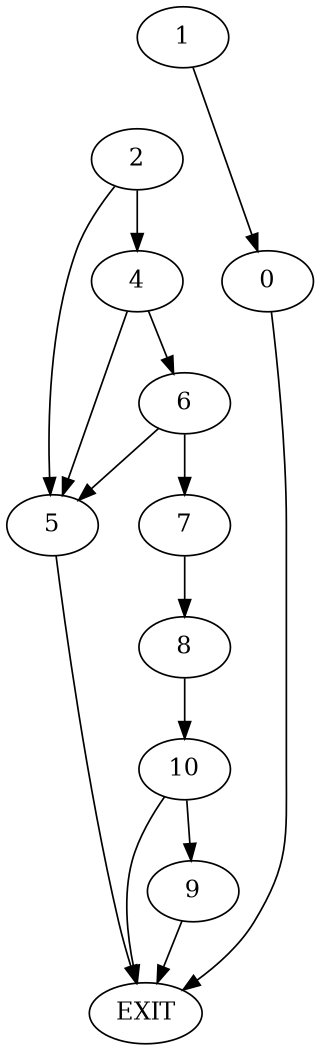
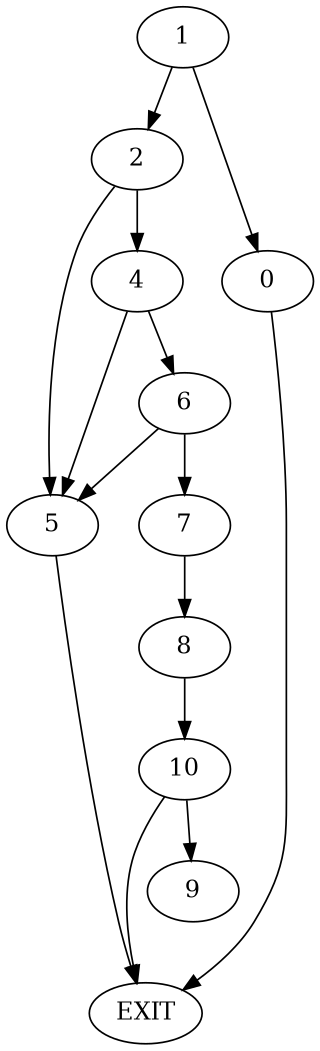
edge "1" -> "2": added
edge "9" -> "EXIT": removed
